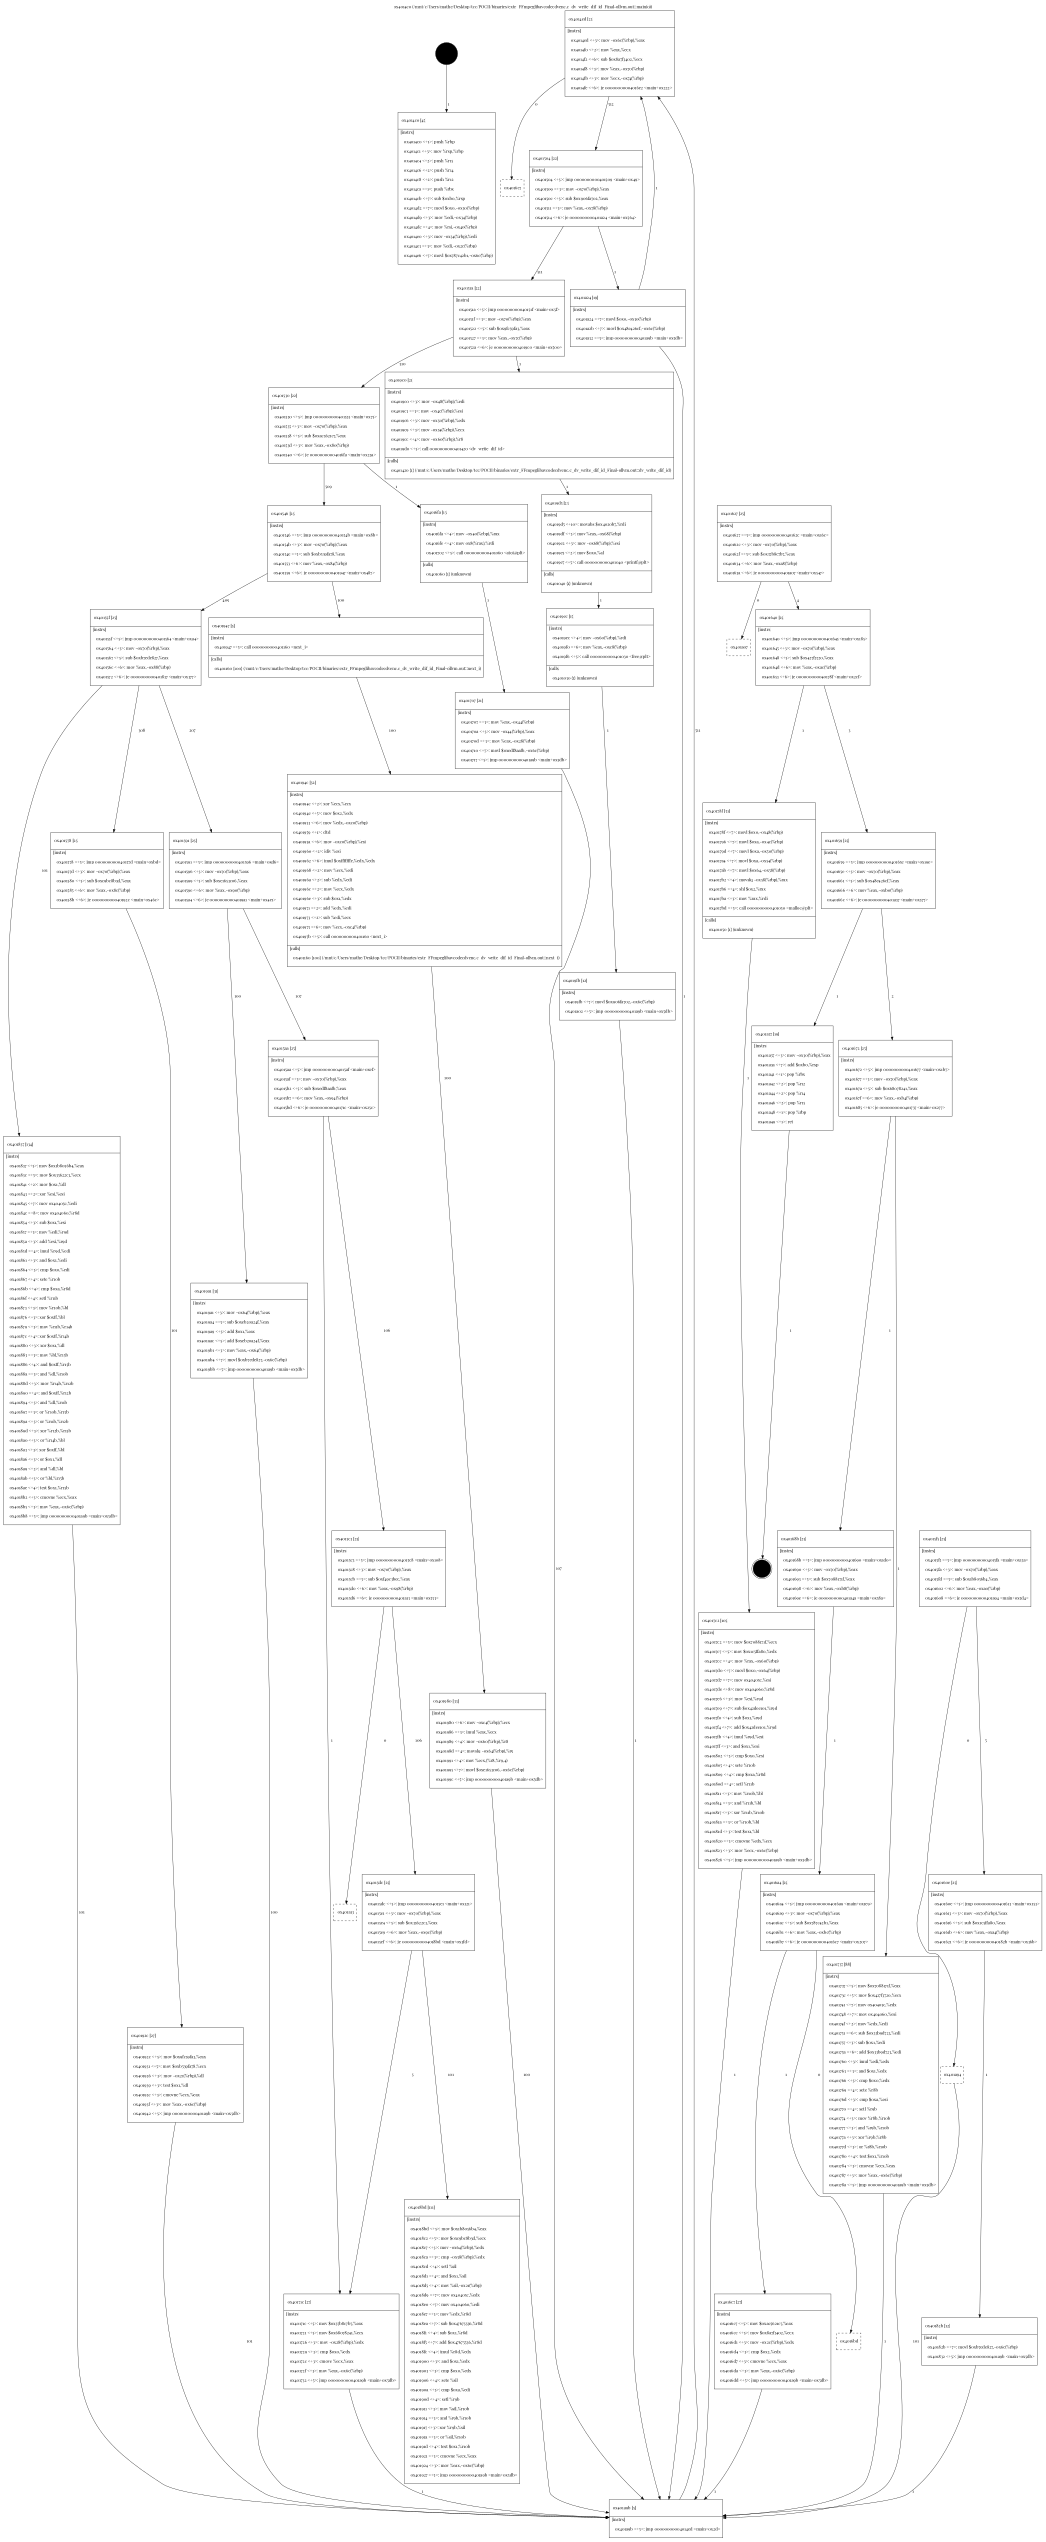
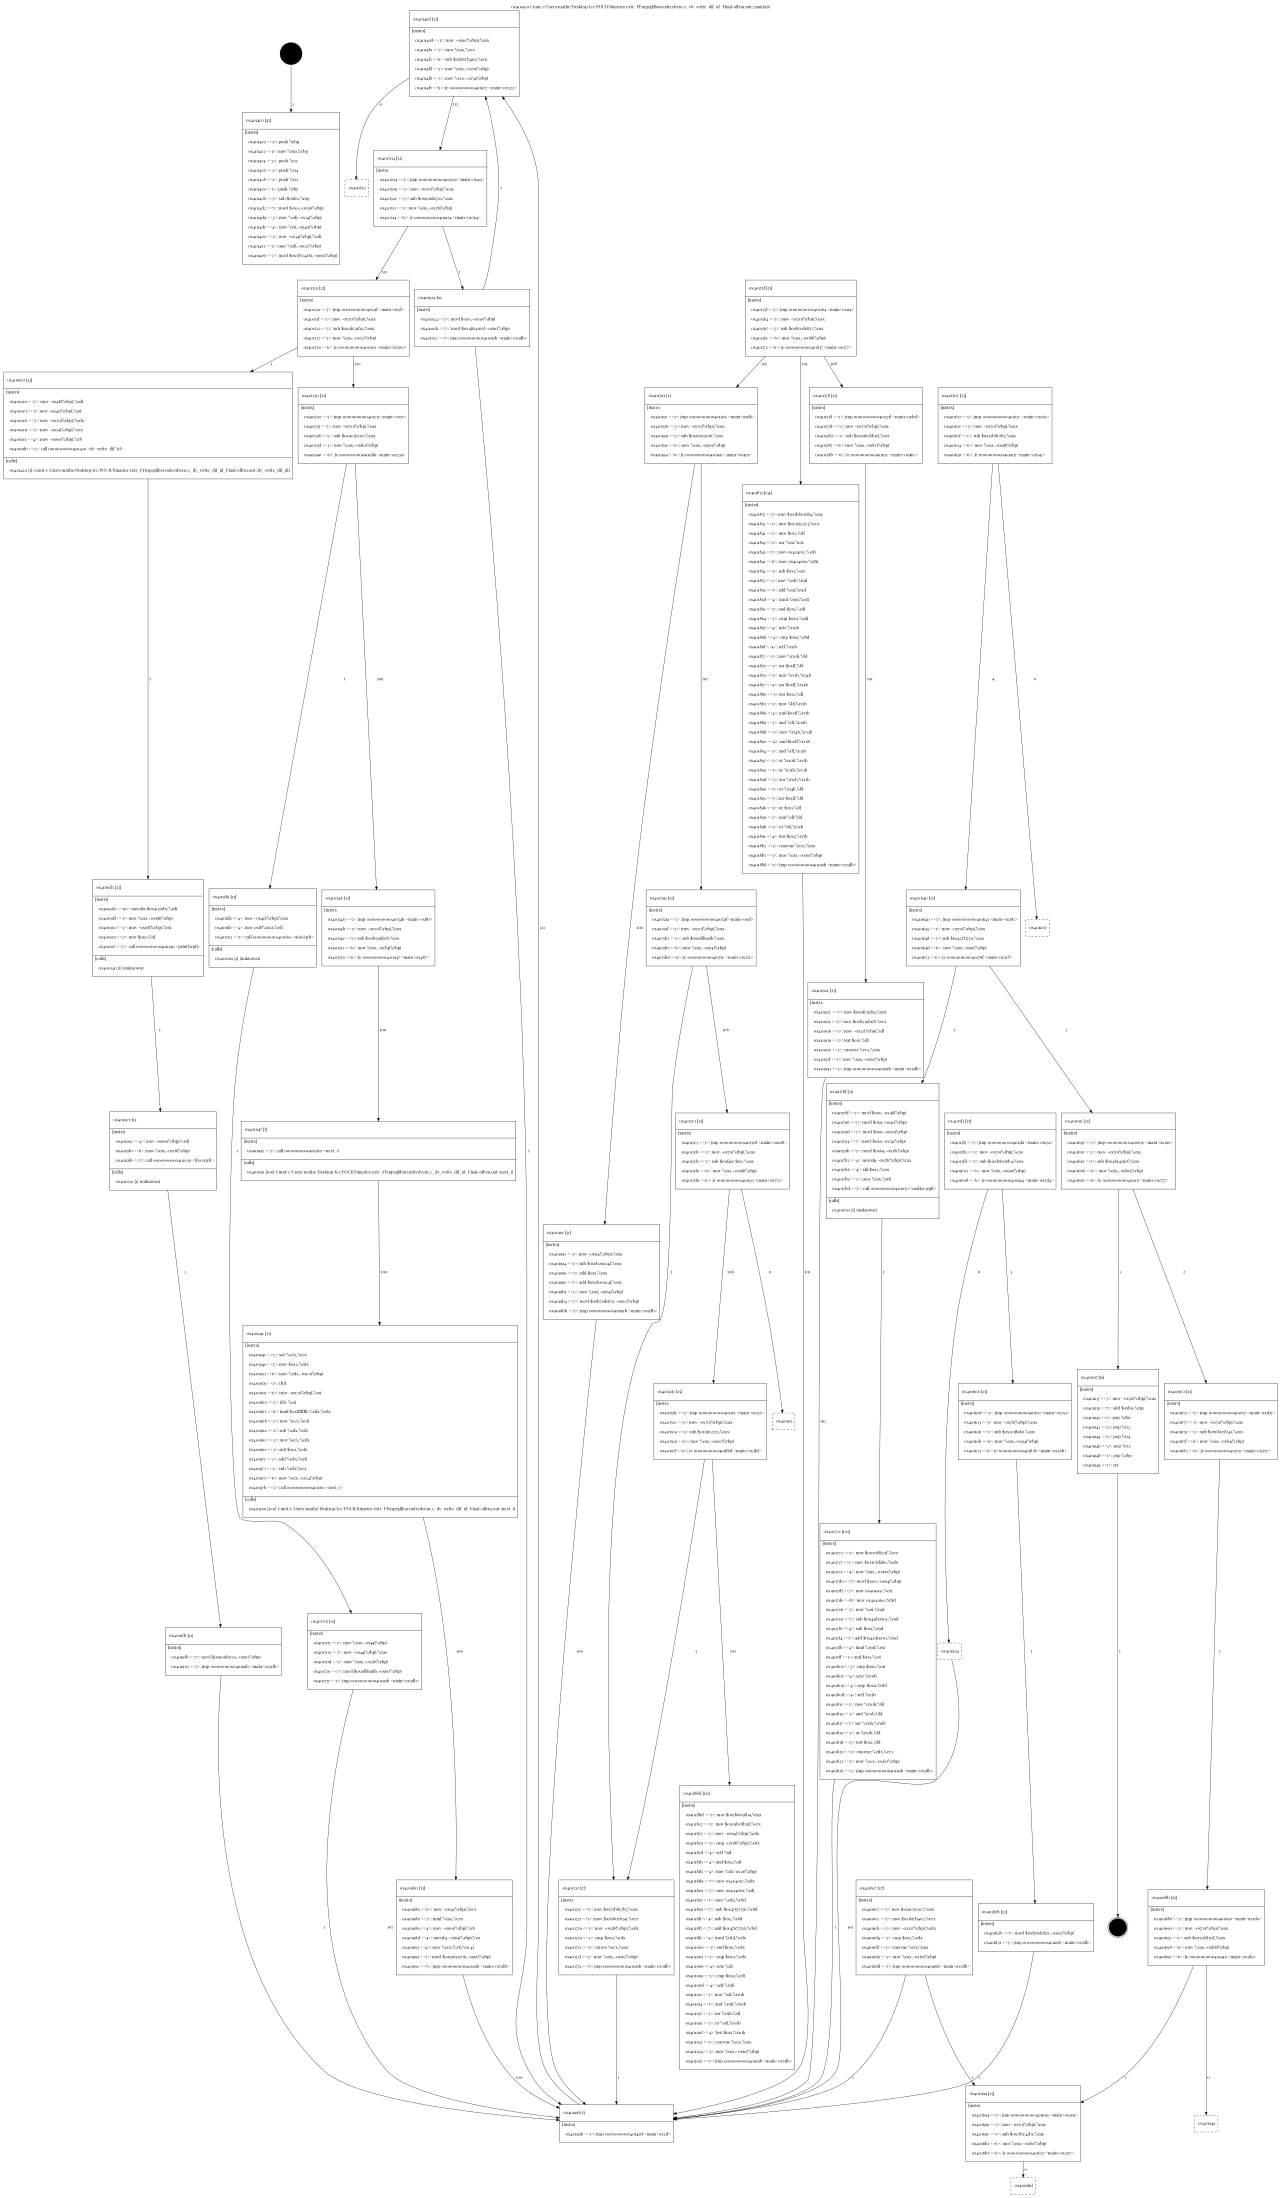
edge "0x401546 [25]" -> "0x40155f [25]": removed, label "409"
node "0x401737 [88]": removed
edge "0x4016a4 [25]" -> "0x4016c7 [27]": reversed
node "0x401a4a": added
